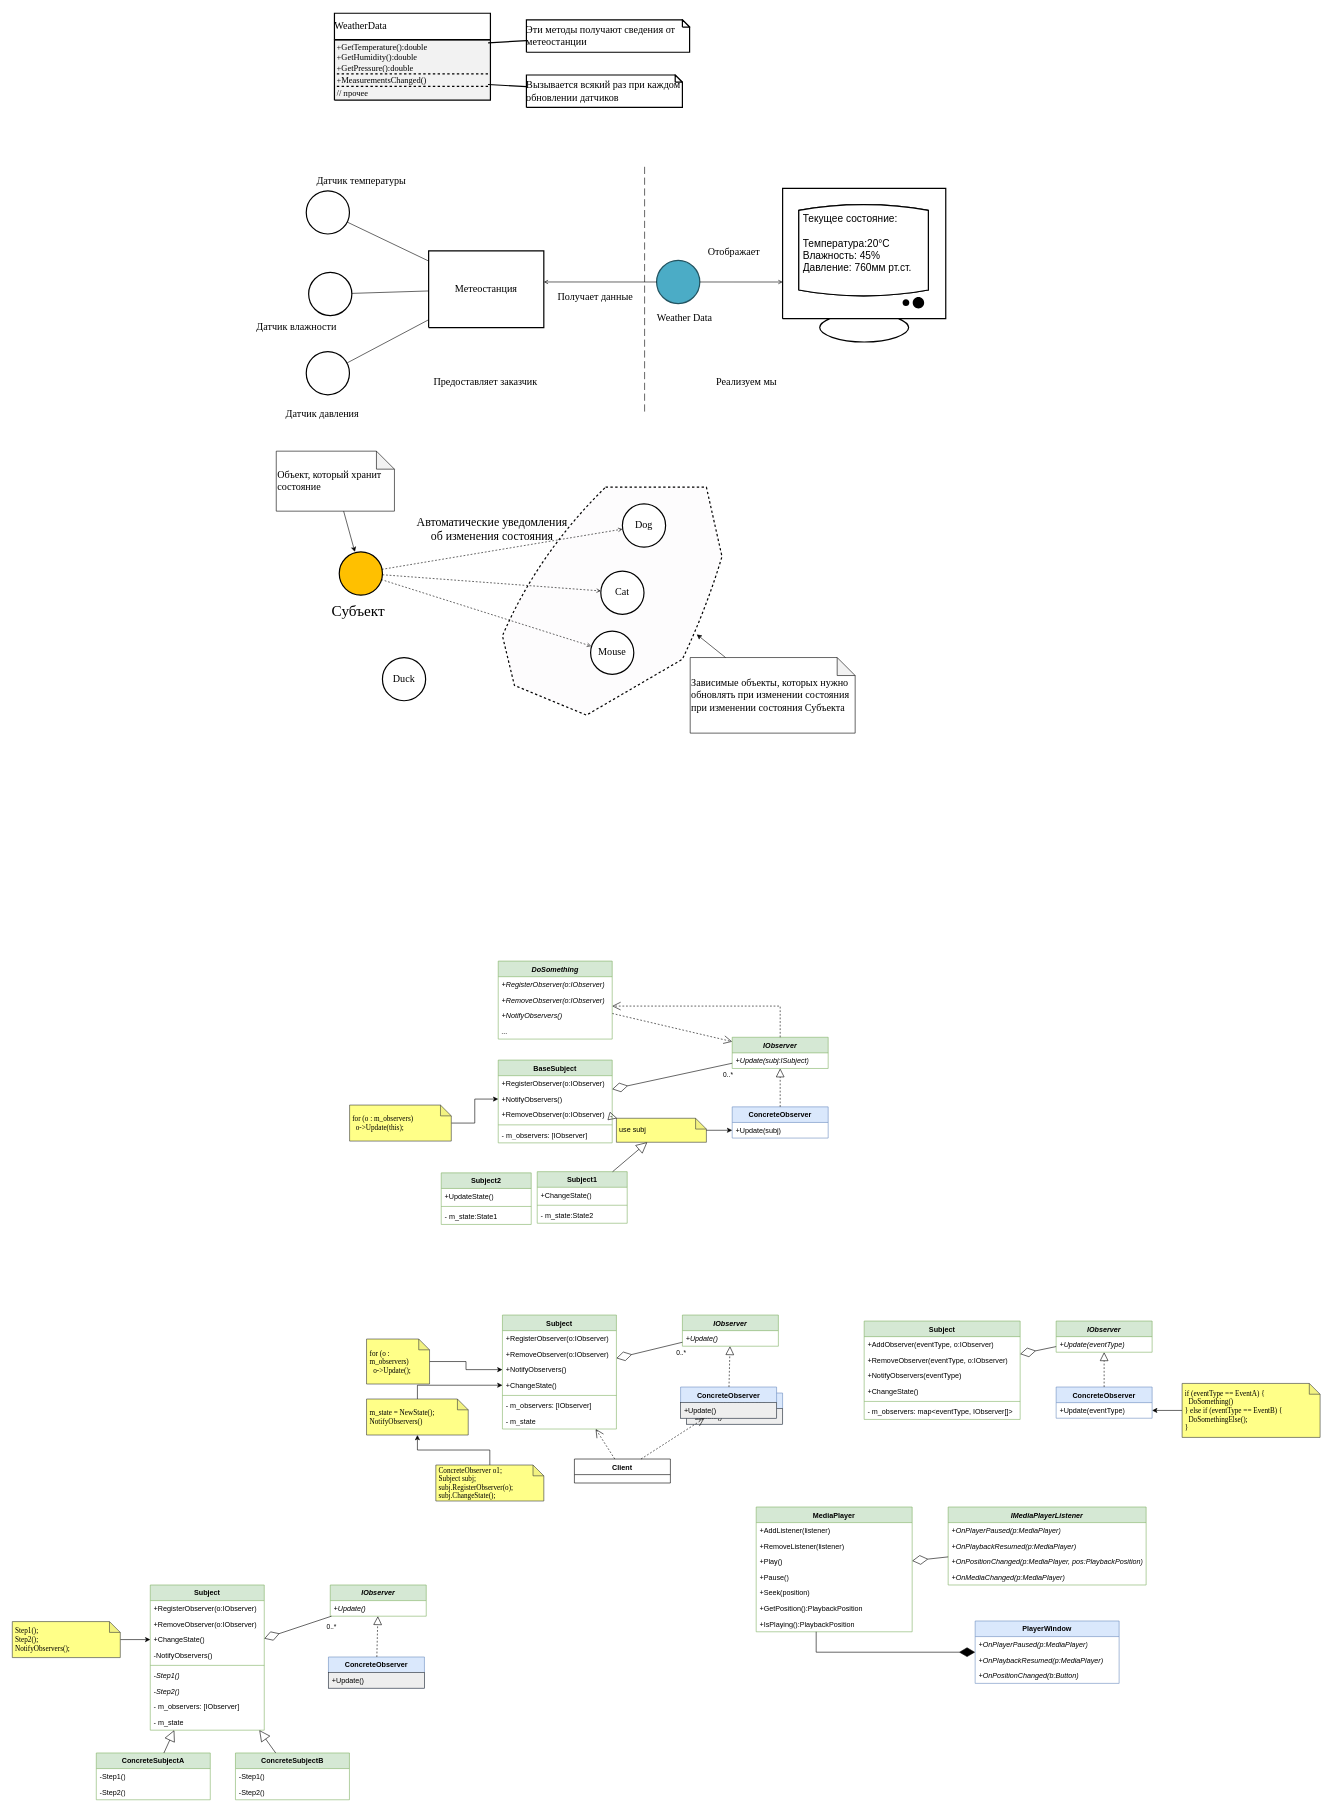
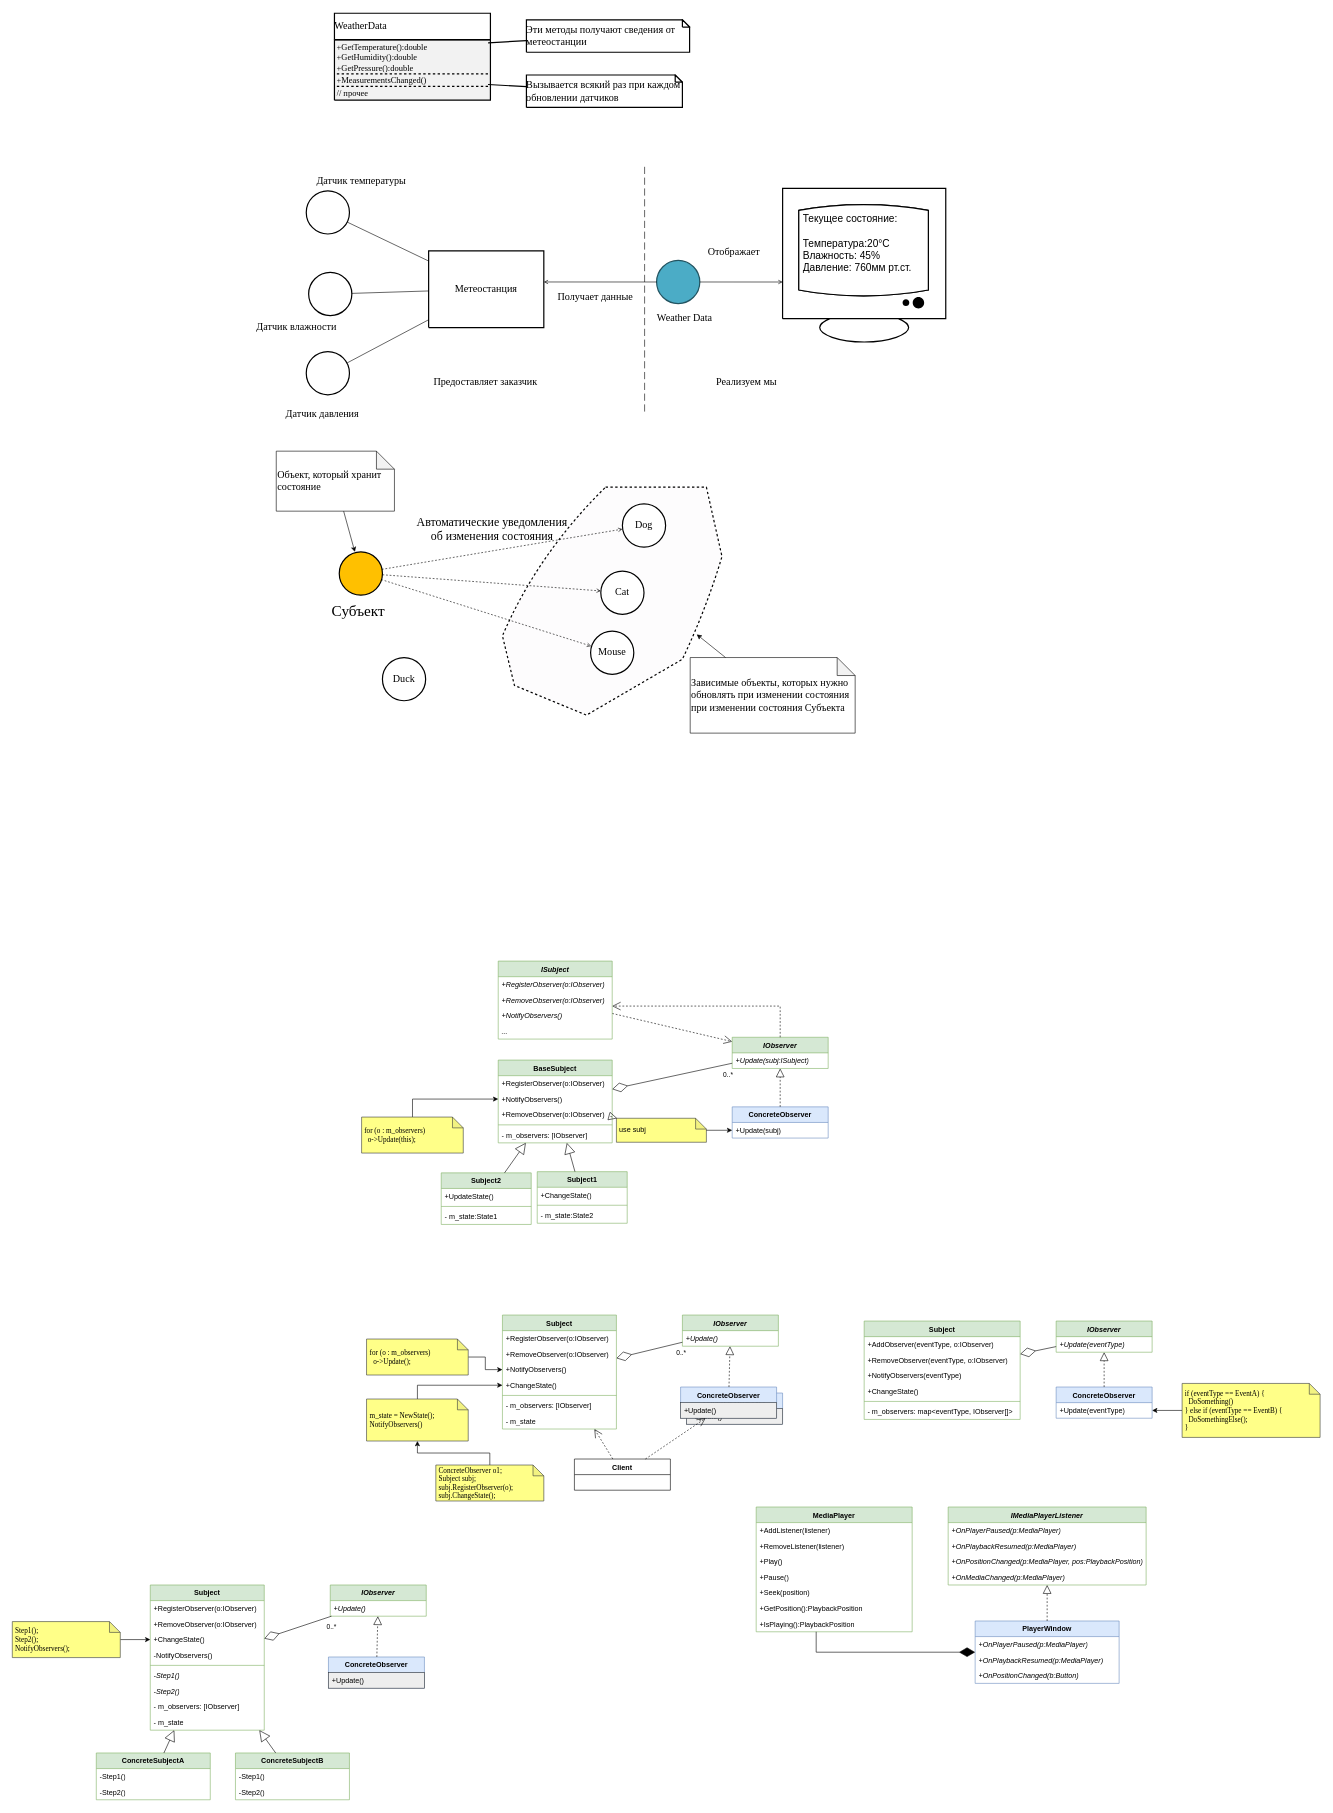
node "DoSomething": label "DoSomething" -> "ISubject"
node "for (o : m_observers) o->Update(this);": moved (401, 1123) -> (413, 1135)
edge "Subject1" -> "use subj": now "Subject1" -> "BaseSubject"
edge "Subject2" -> "BaseSubject": added
node "for (o : m_observers) o->Update();": size 63x45 -> 102x36
node "m_state = NewState(); NotifyObservers()": size 102x36 -> 102x42
node "Client": size 96x24 -> 96x31
edge "IMediaPlayerListener" -> "MediaPlayer": removed
edge "PlayerWindow" -> "IMediaPlayerListener": added
